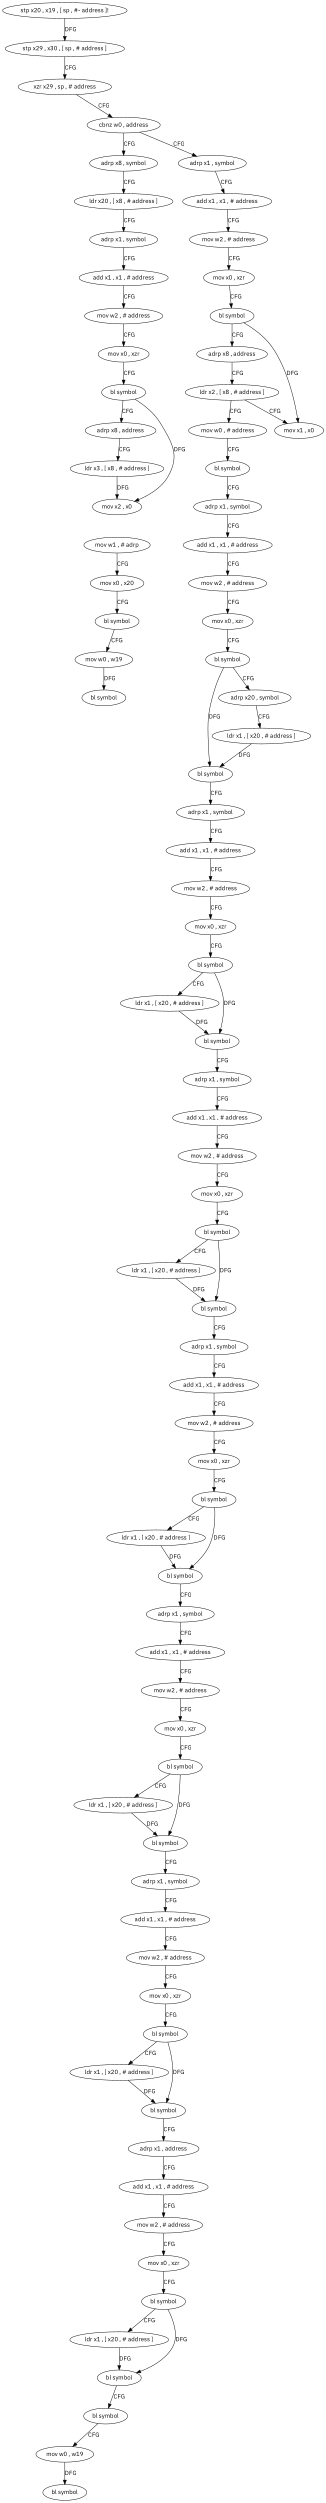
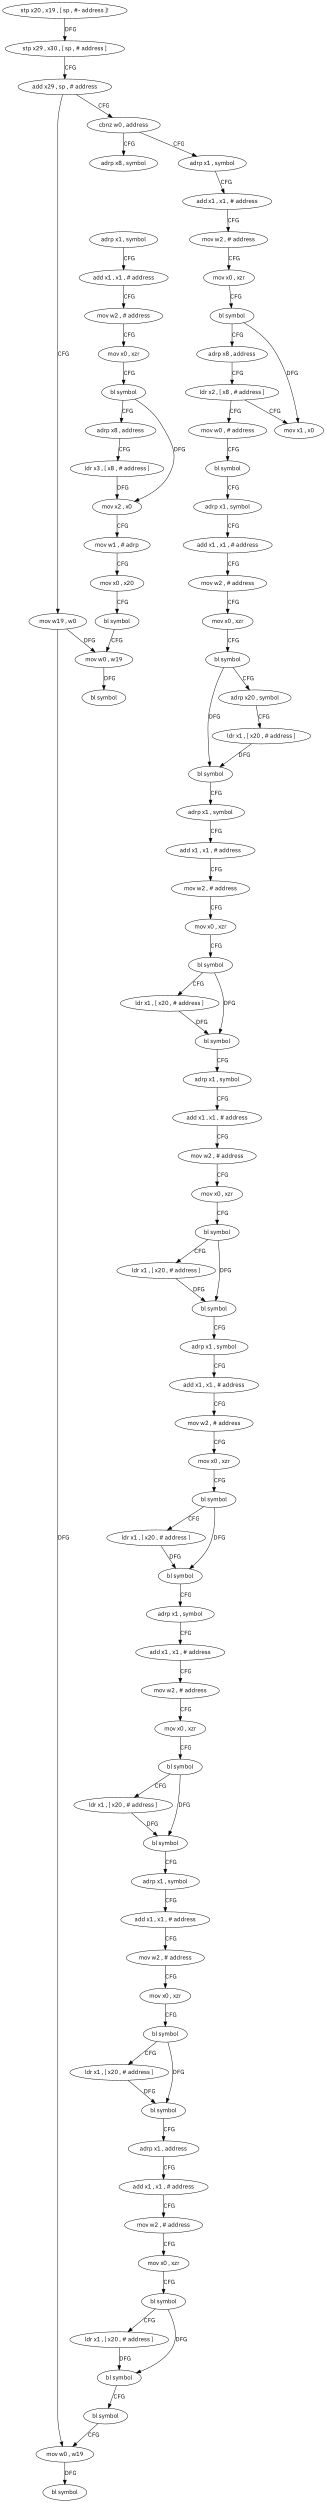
node "xzr x29 , sp , # address": label "xzr x29 , sp , # address" -> "add x29 , sp , # address"
node "ldr x20 , [ x8 , # address ]": removed
edge "mov x2 , x0" -> "mov w1 , # adrp": added, label "CFG"
node "mov w19 , w0": added
